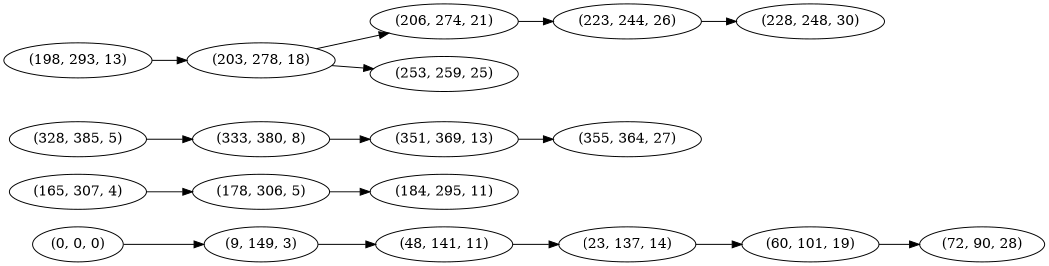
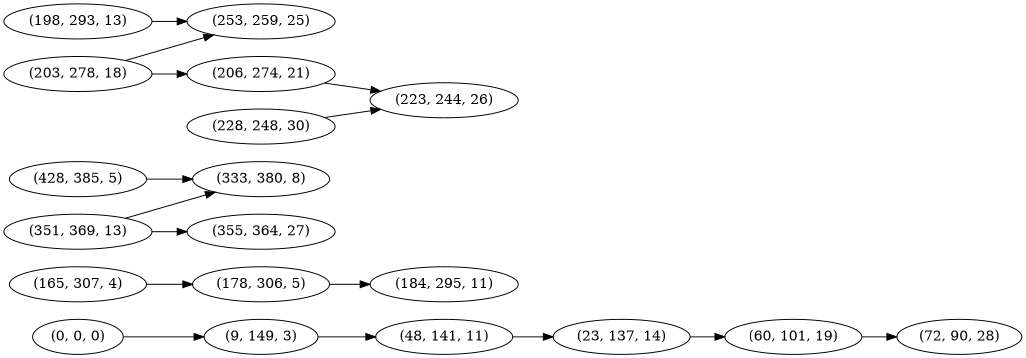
edge "(223, 244, 26)" -> "(228, 248, 30)": reversed
edge "(198, 293, 13)" -> "(203, 278, 18)": now "(198, 293, 13)" -> "(253, 259, 25)"
node "(328, 385, 5)": label "(328, 385, 5)" -> "(428, 385, 5)"
edge "(333, 380, 8)" -> "(351, 369, 13)": reversed
